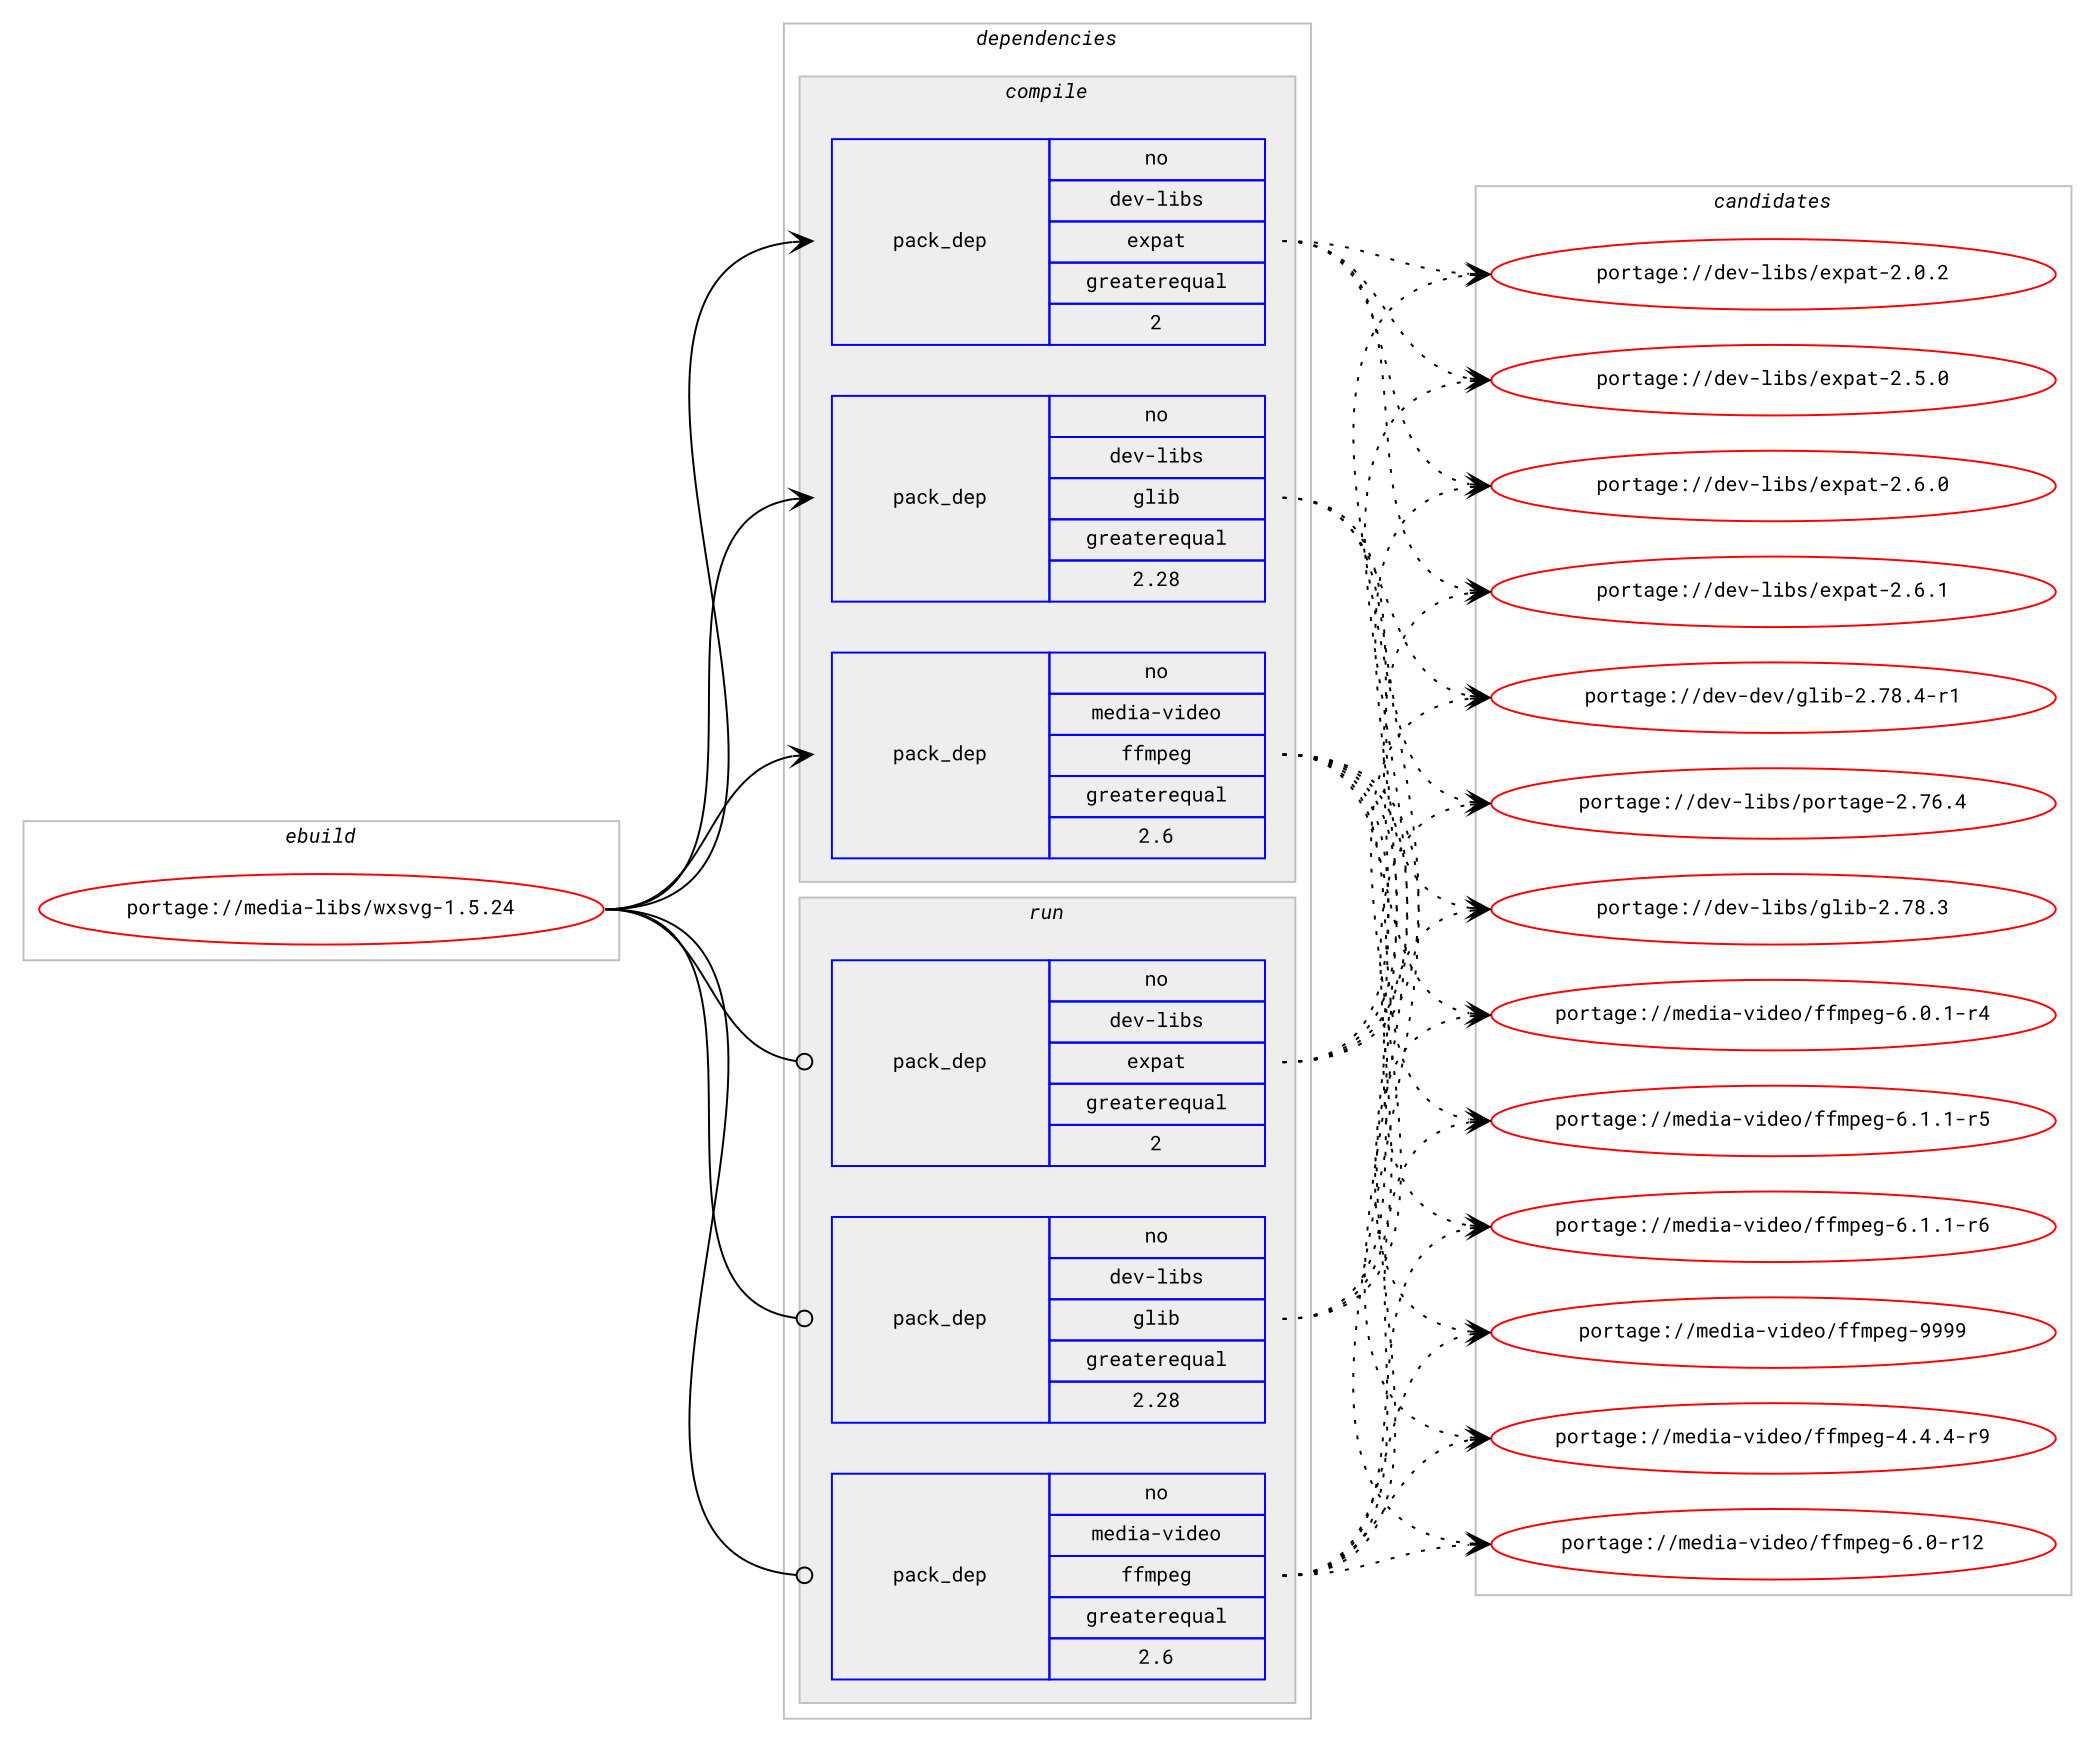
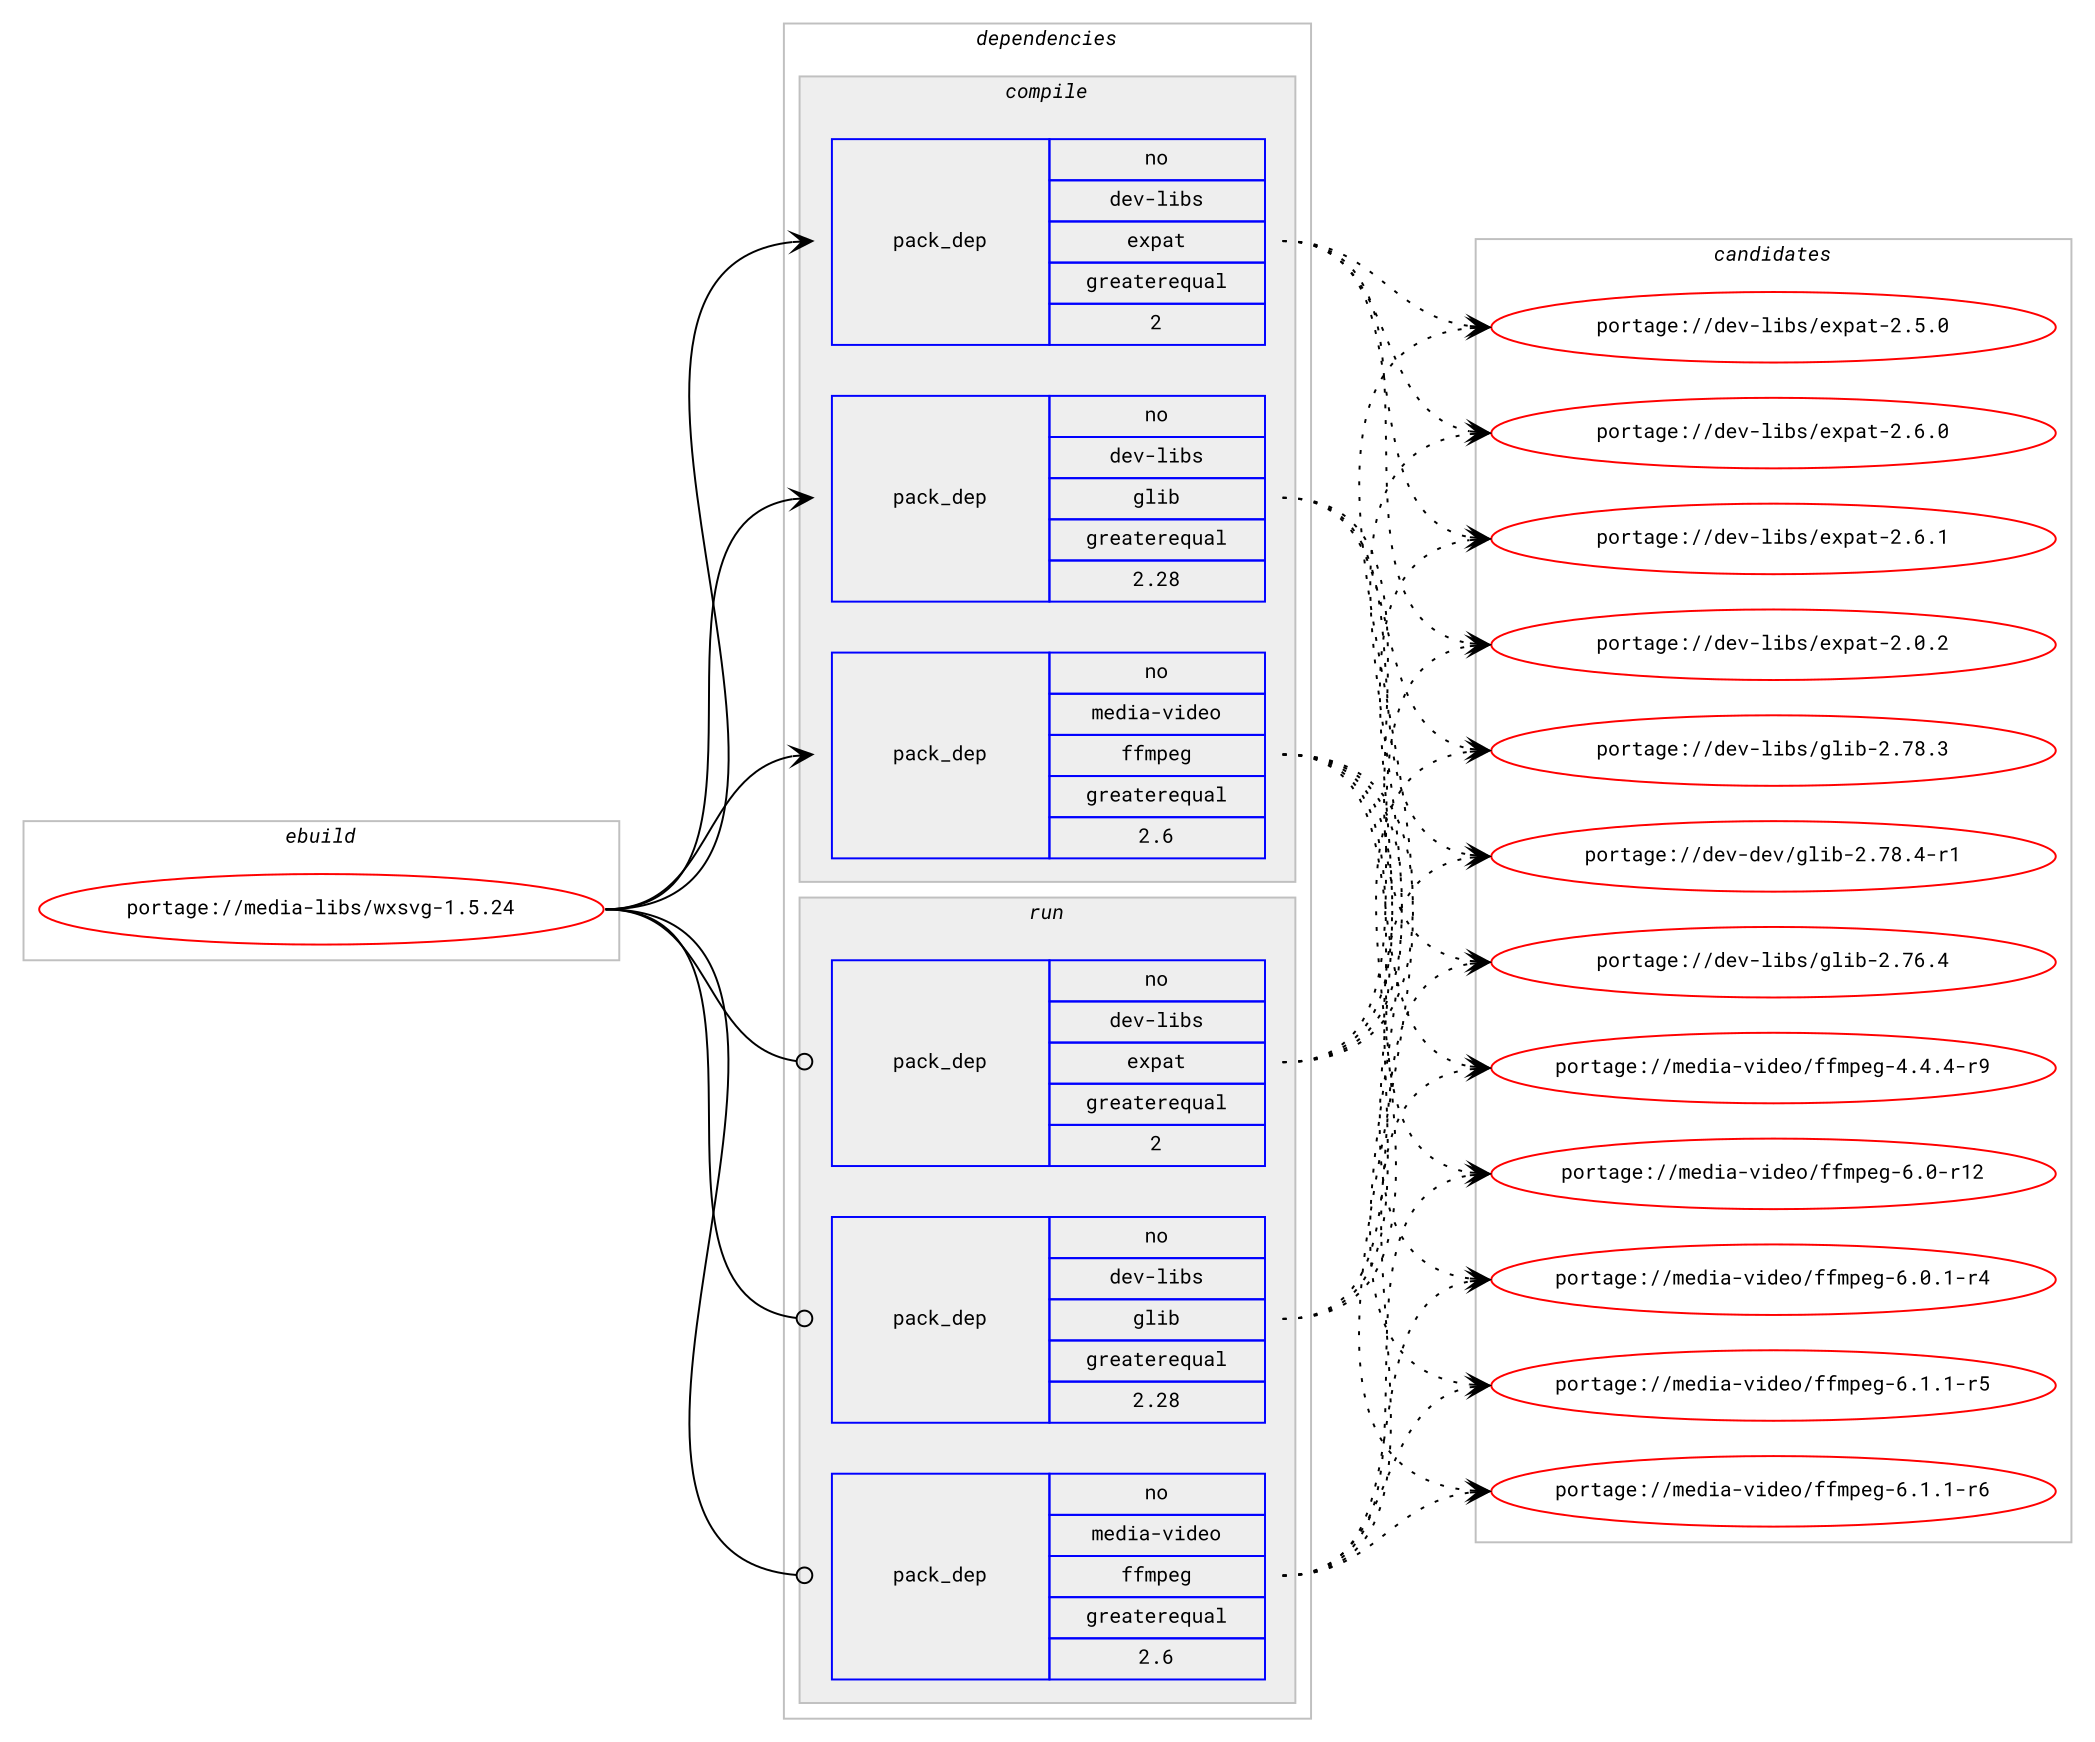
node "portage://dev-libs/portage-2.76.4": label "portage://dev-libs/portage-2.76.4" -> "portage://dev-libs/glib-2.76.4"
node "portage://media-video/ffmpeg-9999": removed
